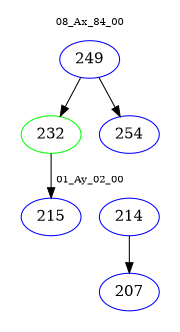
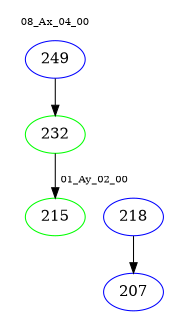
cluster "08_Ax_84_00": label "08_Ax_84_00" -> "08_Ax_04_00"
node "254": removed
node "215": color blue -> green
node "214": label "214" -> "218"
